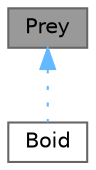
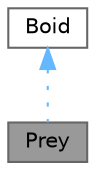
edge "Boid" -> "Prey": reversed
